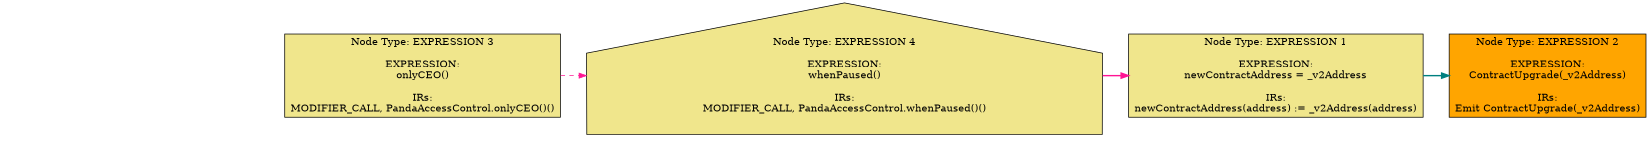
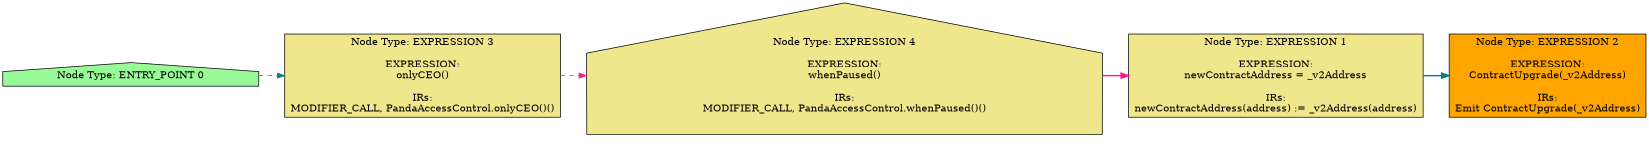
node "Node Type: ENTRY_POINT 0": added
